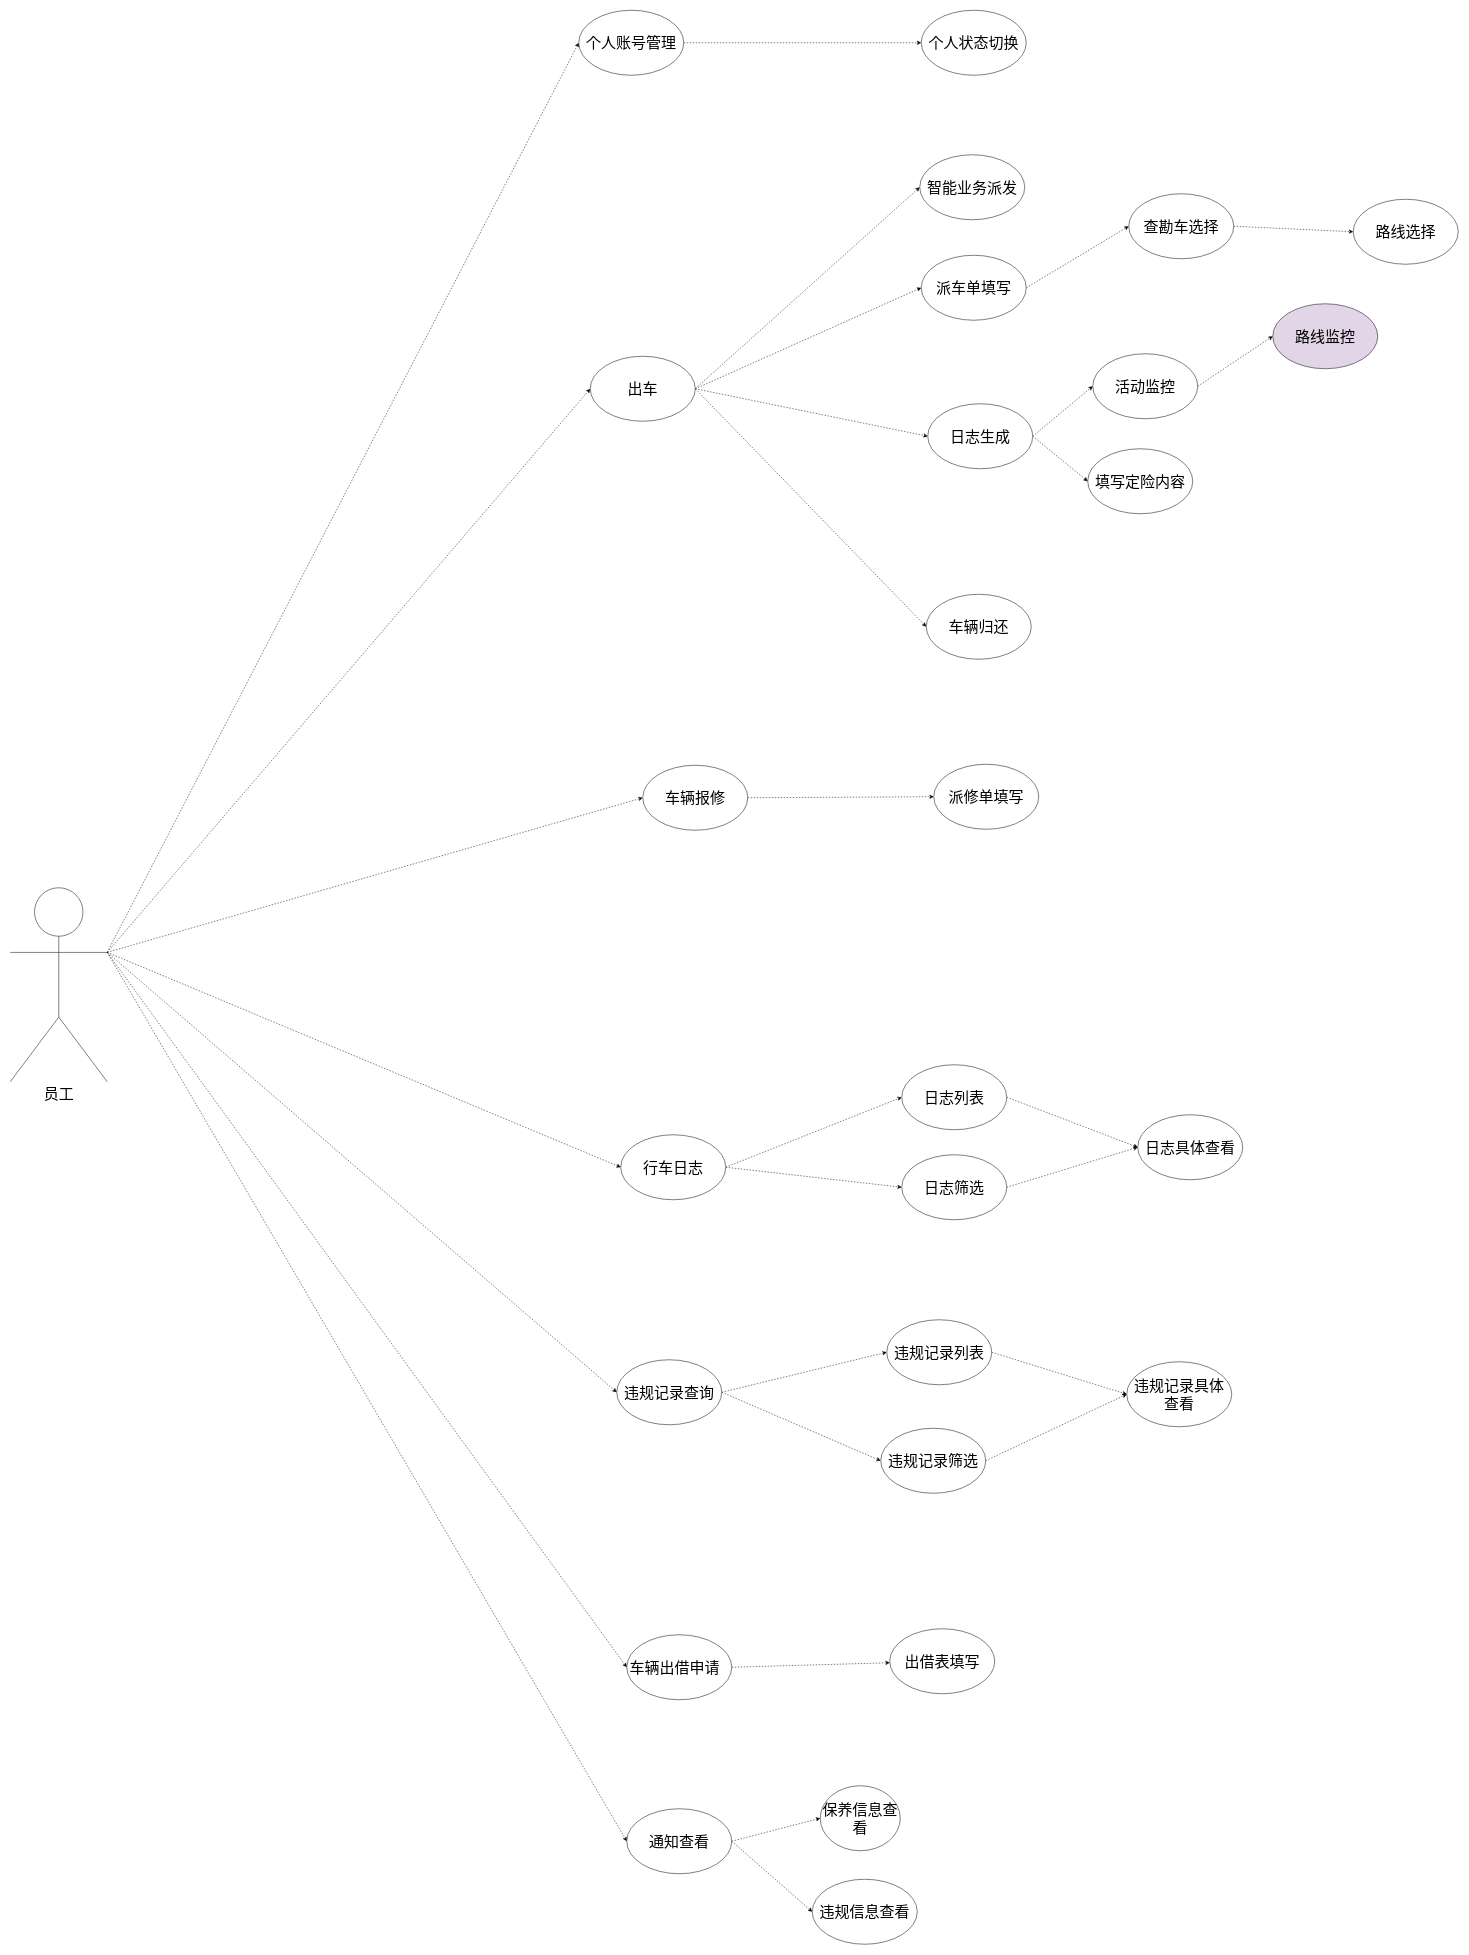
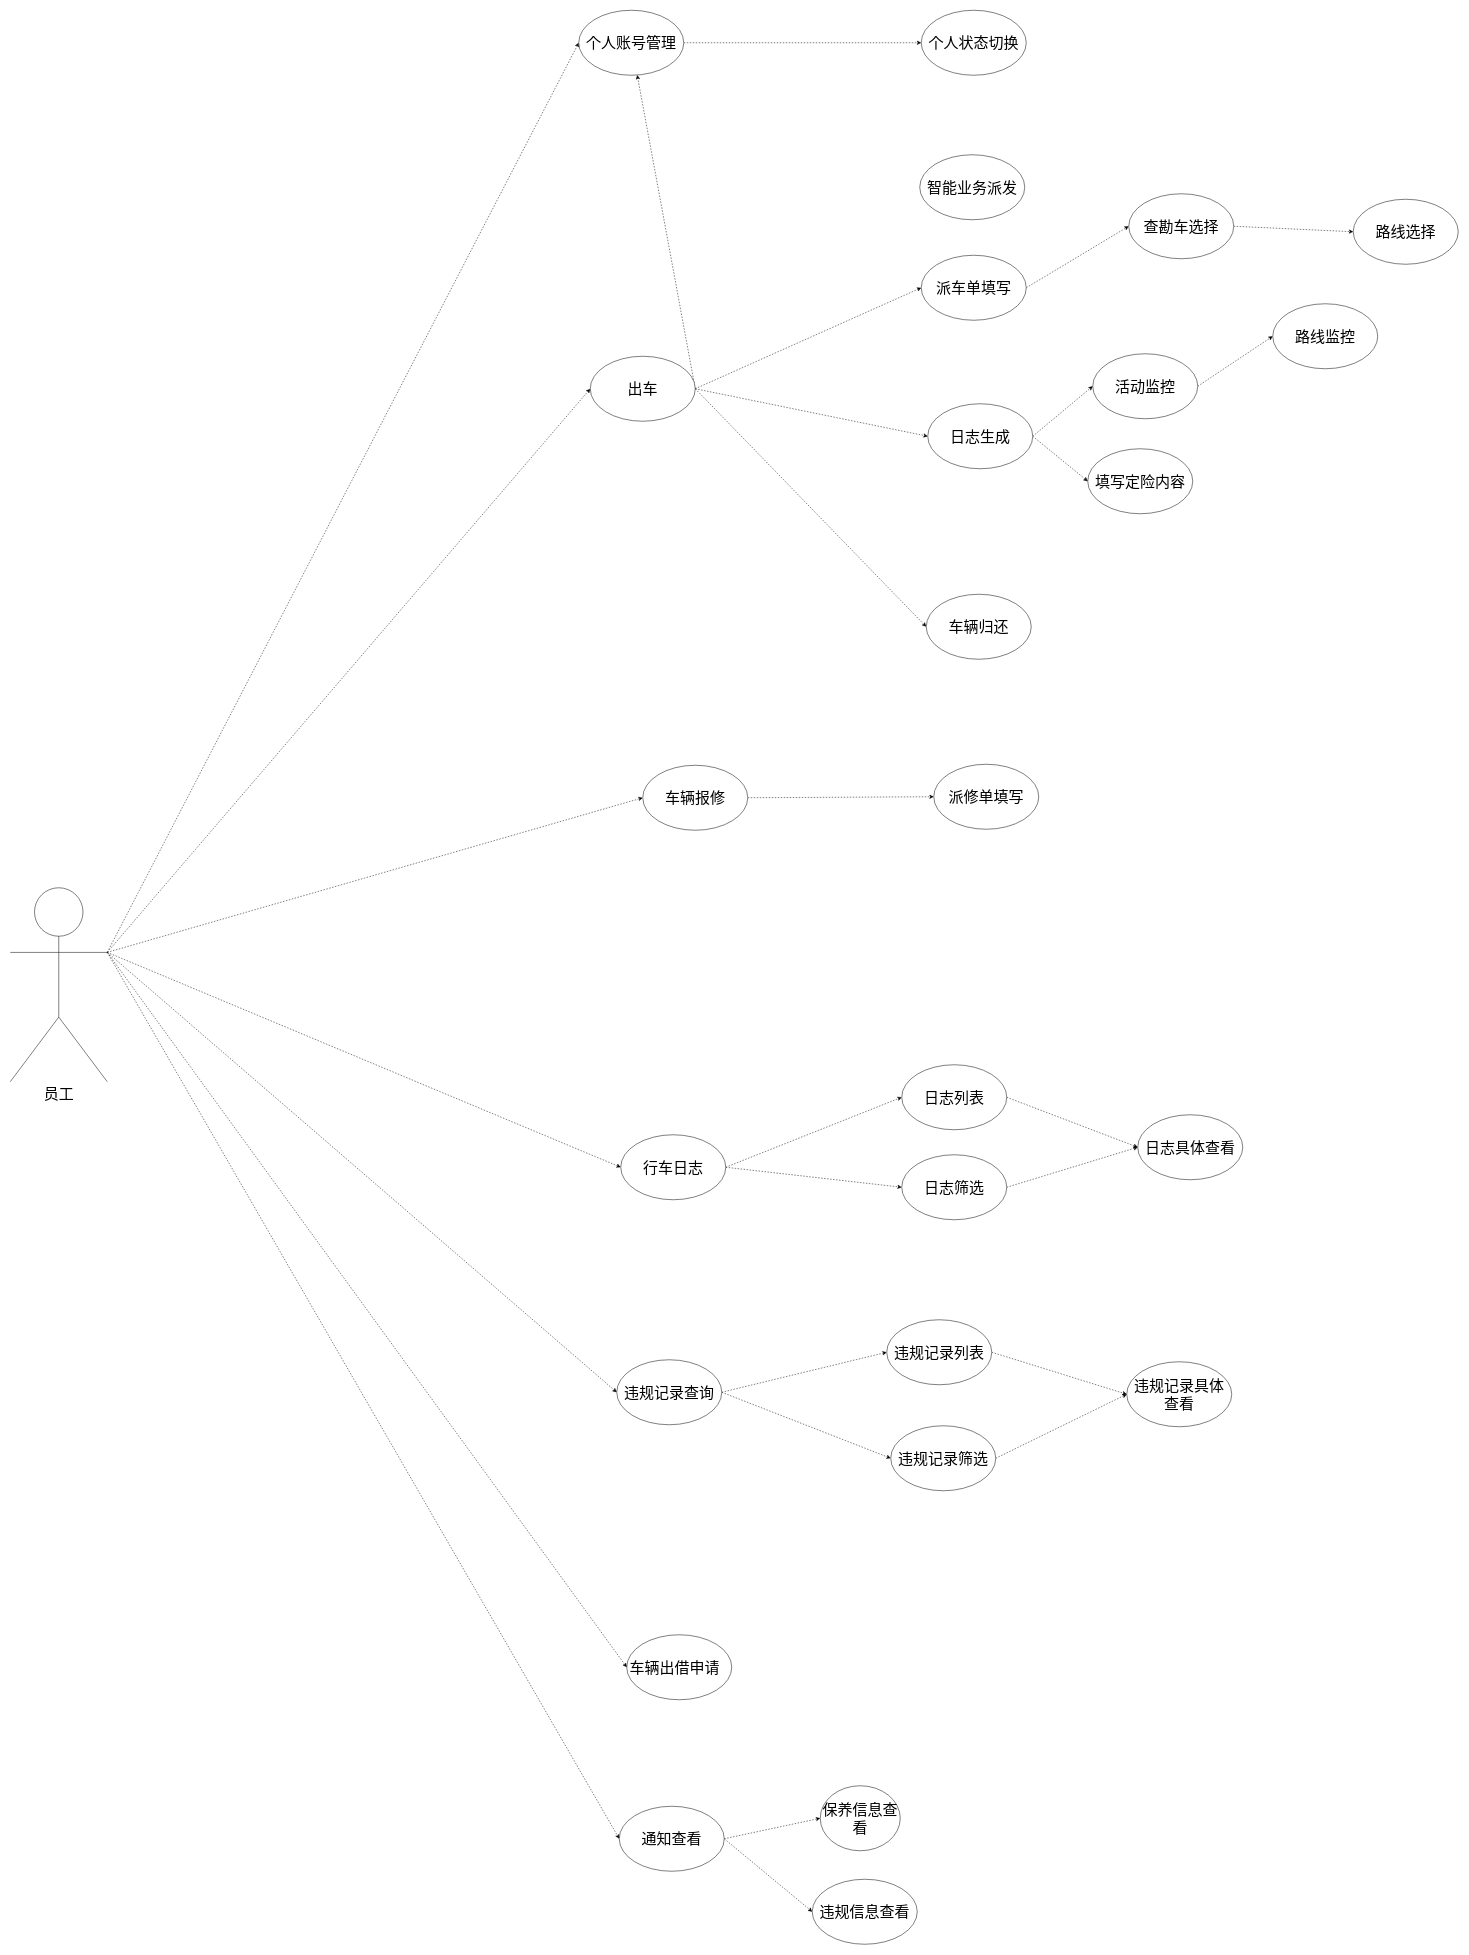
edge "出车" -> "智能业务派发": now "出车" -> "个人账号管理"
node "路线监控": fillcolor #e1d5e7 -> #ffffff
node "违规记录筛选": moved (933, 1461) -> (943, 1458)
node "出借表填写": removed
edge "车辆出借申请%" -> "出借表填写": removed
node "通知查看": moved (679, 1841) -> (672, 1839)
